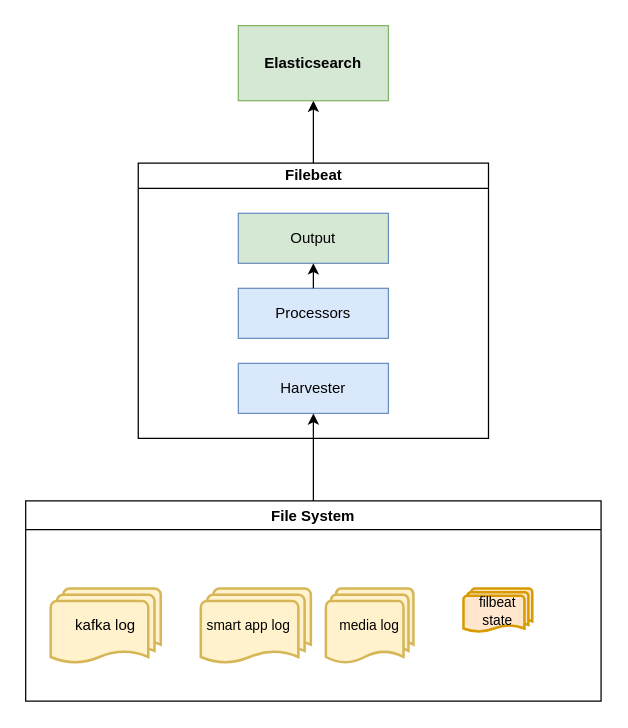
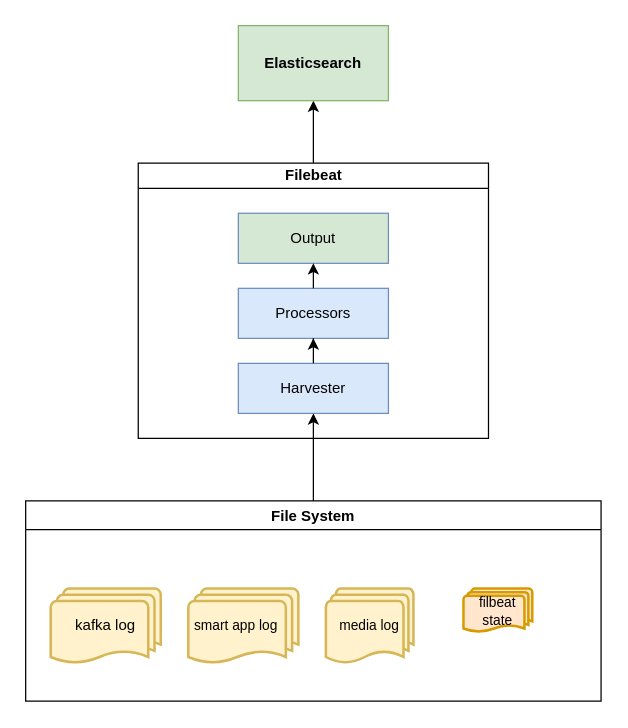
edge "Harvester" -> "Processors": added
node "smart app log": moved (256, 626) -> (243, 626)
